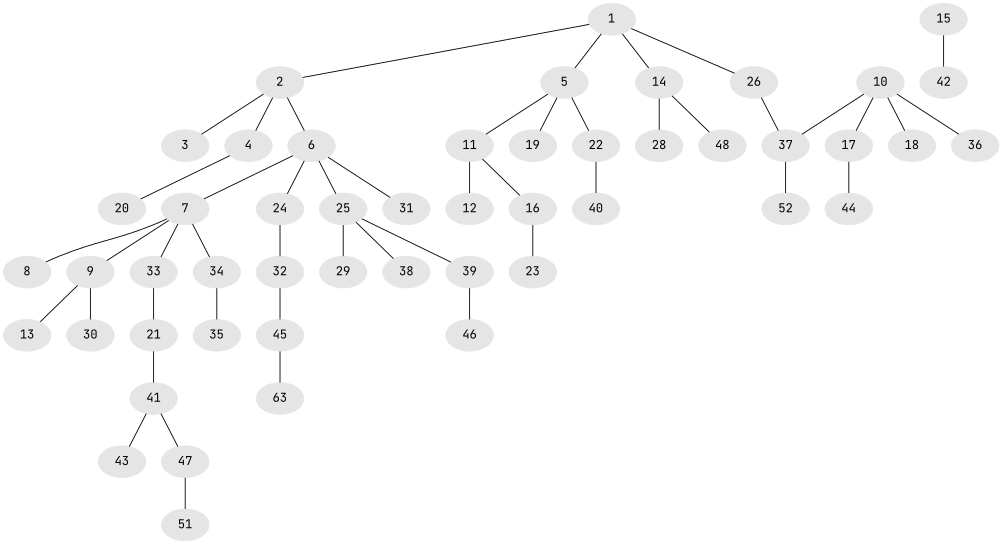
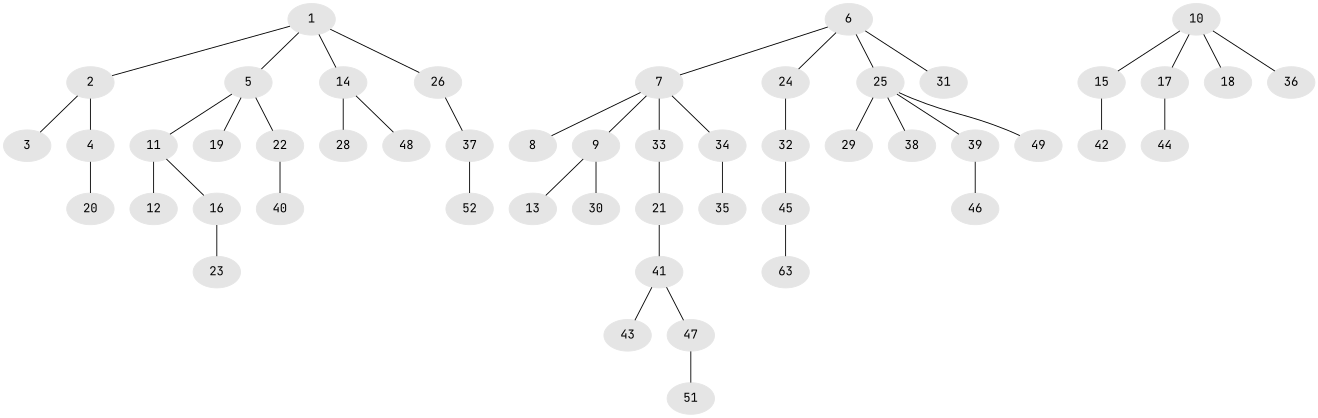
edge "2" -- "6": removed
edge "10" -- "37": now "10" -- "15"
node "49": added
